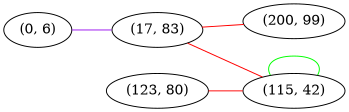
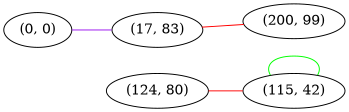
node "(0, 6)": label "(0, 6)" -> "(0, 0)"
edge "(17, 83)" -- "(115, 42)": removed
node "(123, 80)": label "(123, 80)" -> "(124, 80)"
